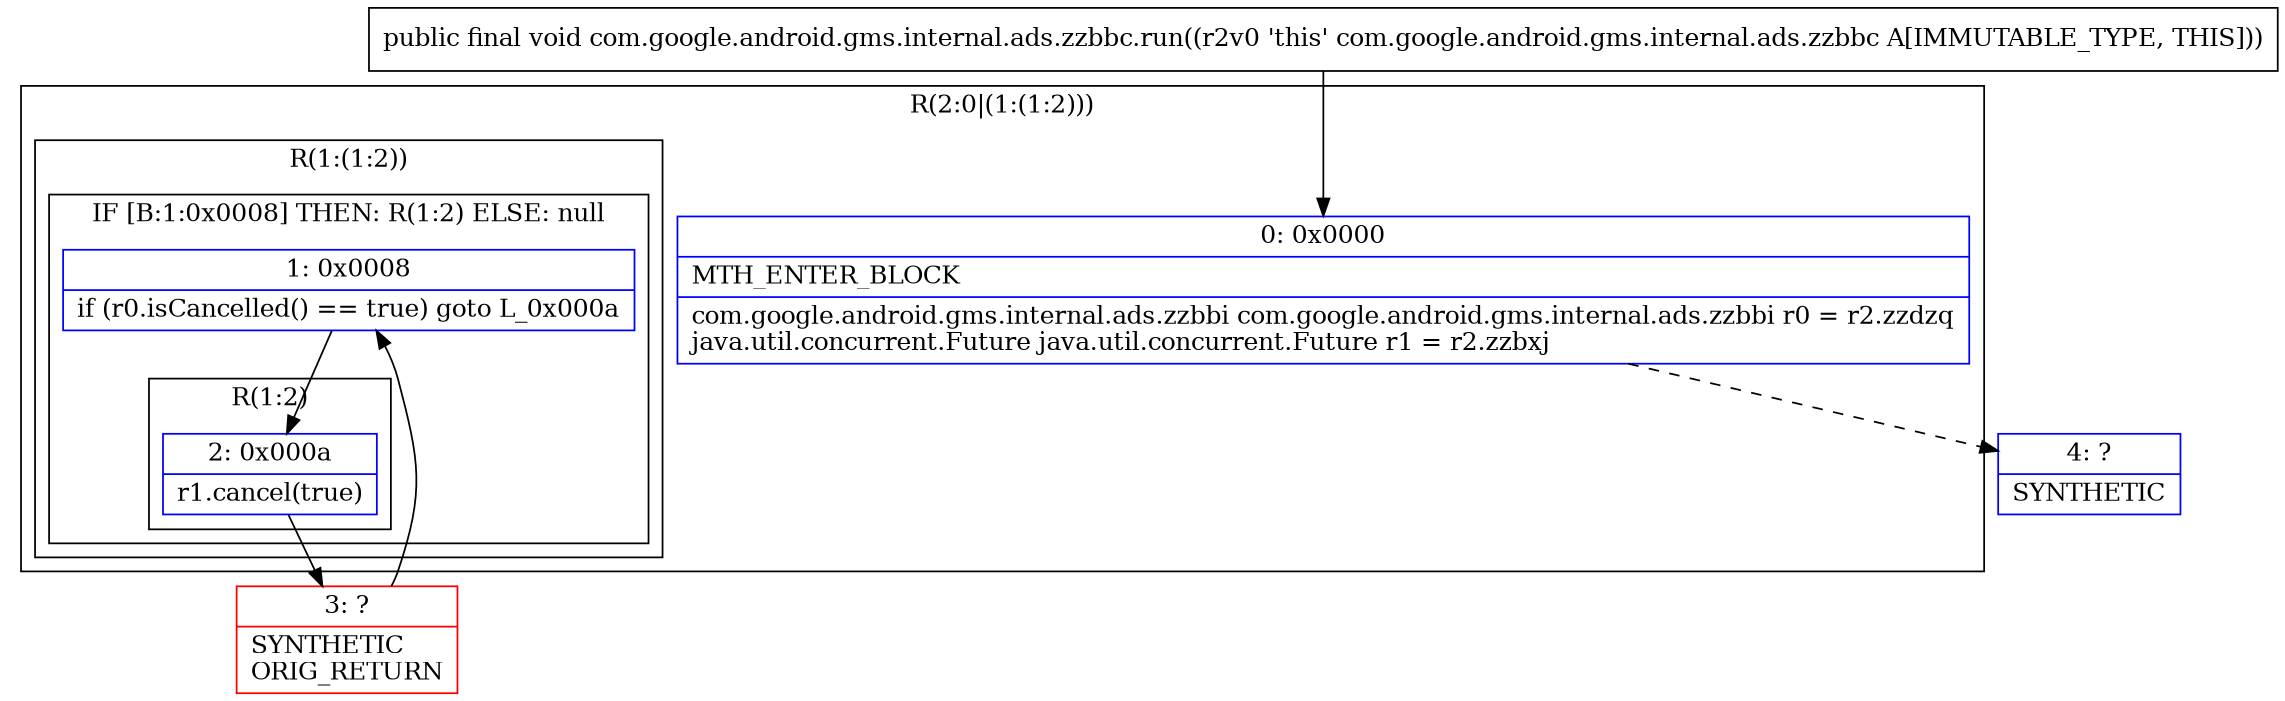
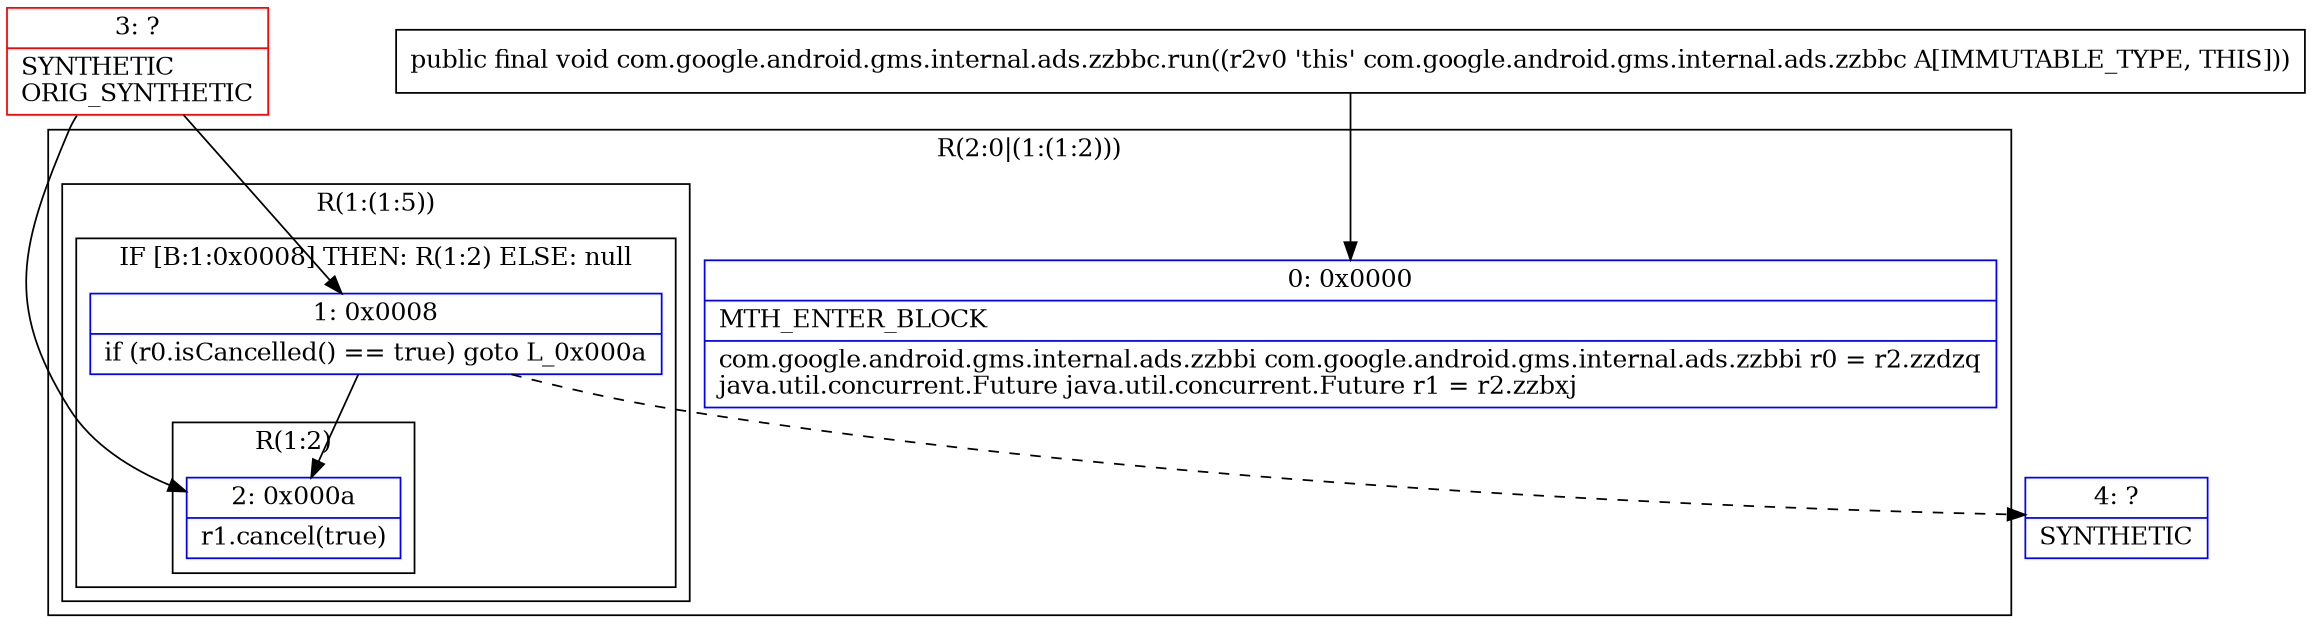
cluster "R(1:(1:2))": label "R(1:(1:2))" -> "R(1:(1:5))"
edge "0: 0x0000" -> "4: ?": now "1: 0x0008" -> "4: ?"
edge "2: 0x000a" -> "3: ?": reversed
node "3: ?": text "ORIG_RETURN" -> "ORIG_SYNTHETIC"
